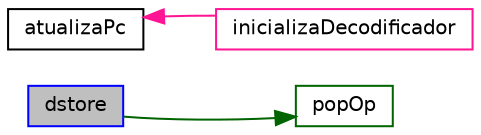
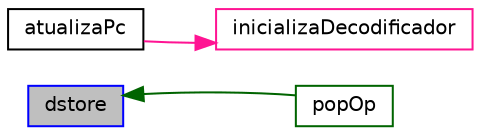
edge "inicializaDecodificador" -> "atualizaPc": reversed
edge "dstore" -> "popOp": reversed
